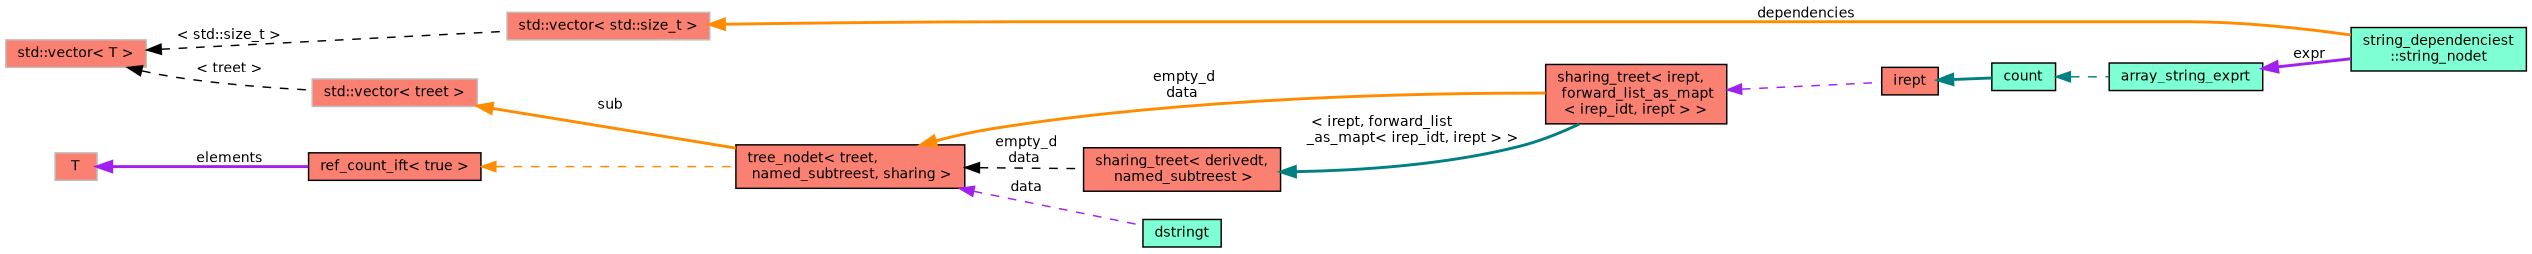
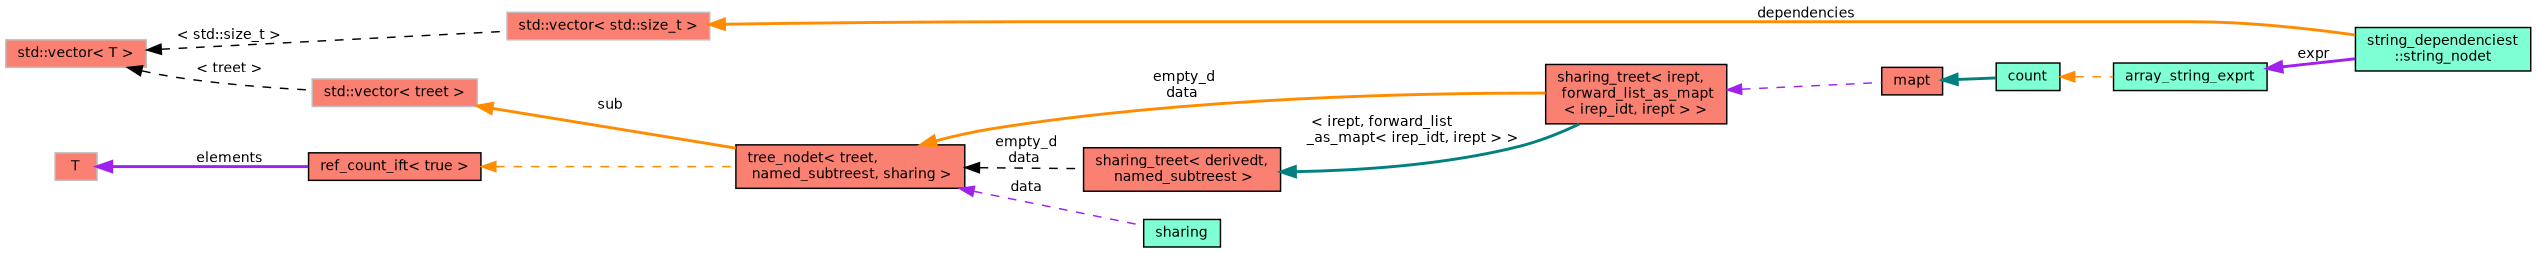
edge "array_string_exprt" -> "count": color teal -> darkorange
node "irept": label "irept" -> "mapt"
node "dstringt": label "dstringt" -> "sharing"
